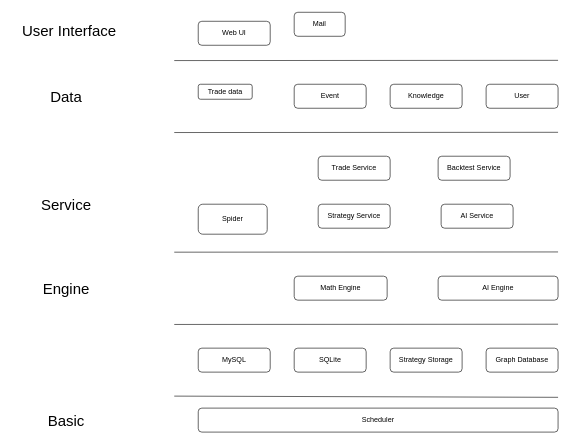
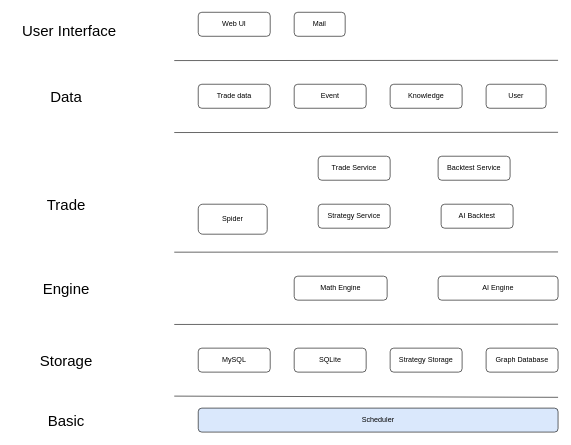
node "Web UI": moved (234, 33) -> (234, 24)
node "Trade data": size 54x15 -> 72x24
node "User": size 72x24 -> 60x24
node "Service": label "Service" -> "Trade"
node "AI Service": label "AI Service" -> "AI Backtest"
node "Storage": added
node "Scheduler": fillcolor #ffffff -> #dae8fc
